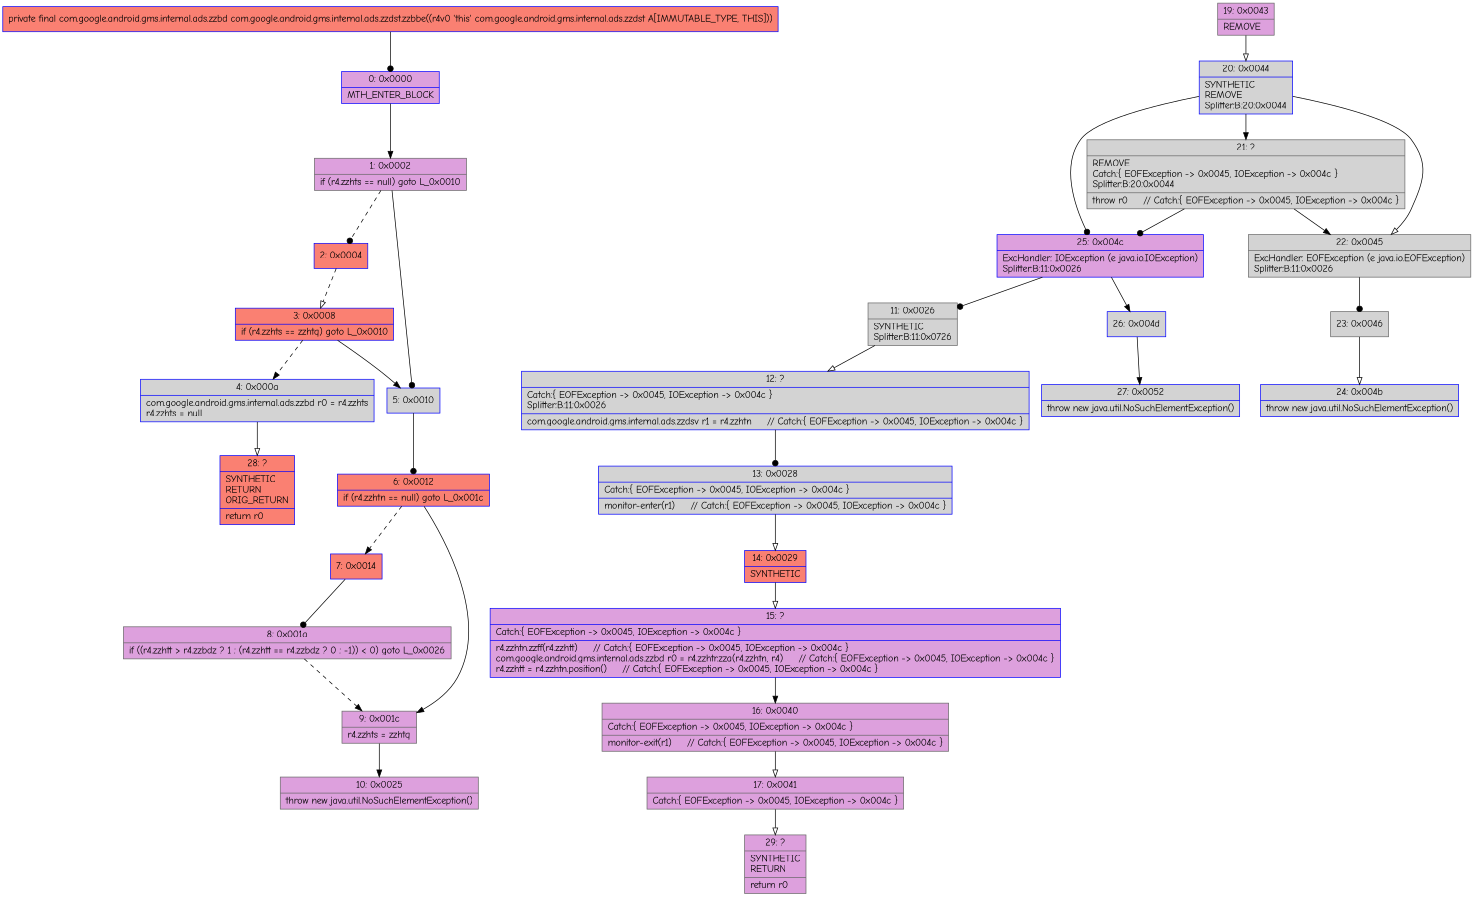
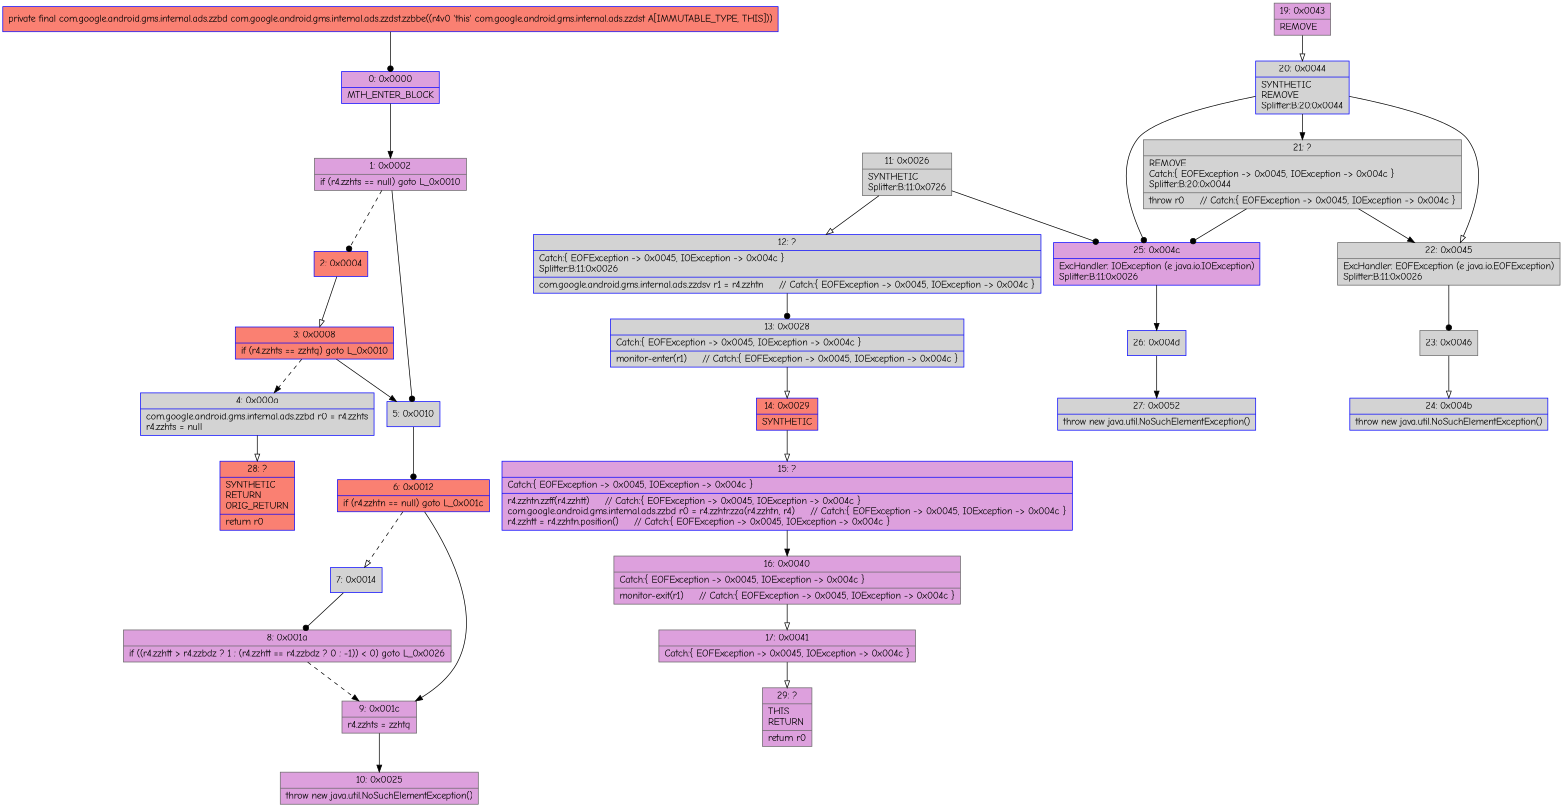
edge "2: 0x0004" -> "3: 0x0008": style dashed -> solid
edge "25: 0x004c" -> "11: 0x0026": reversed
edge "6: 0x0012" -> "7: 0x0014": arrowhead normal -> onormal
node "7: 0x0014": fillcolor salmon -> lightgrey
node "29: ?": text "SYNTHETIC" -> "THIS"
